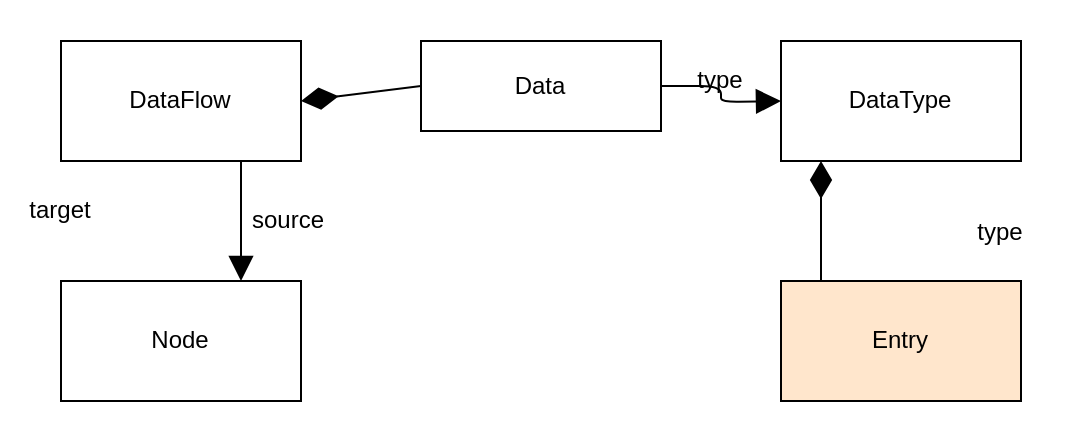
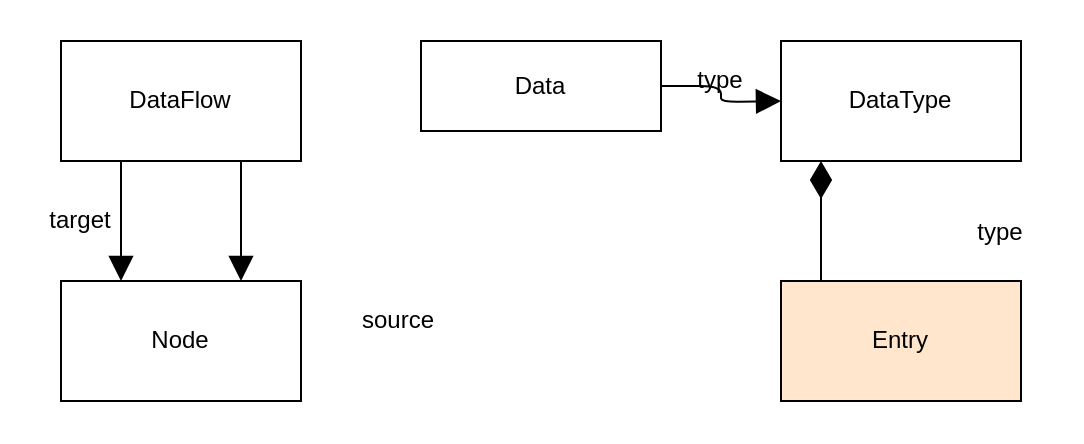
edge "Data" -> "DataFlow": removed
edge "DataFlow" -> "Node": added
node "target": moved (61, 211) -> (81, 221)
node "source": moved (289, 221) -> (399, 321)
